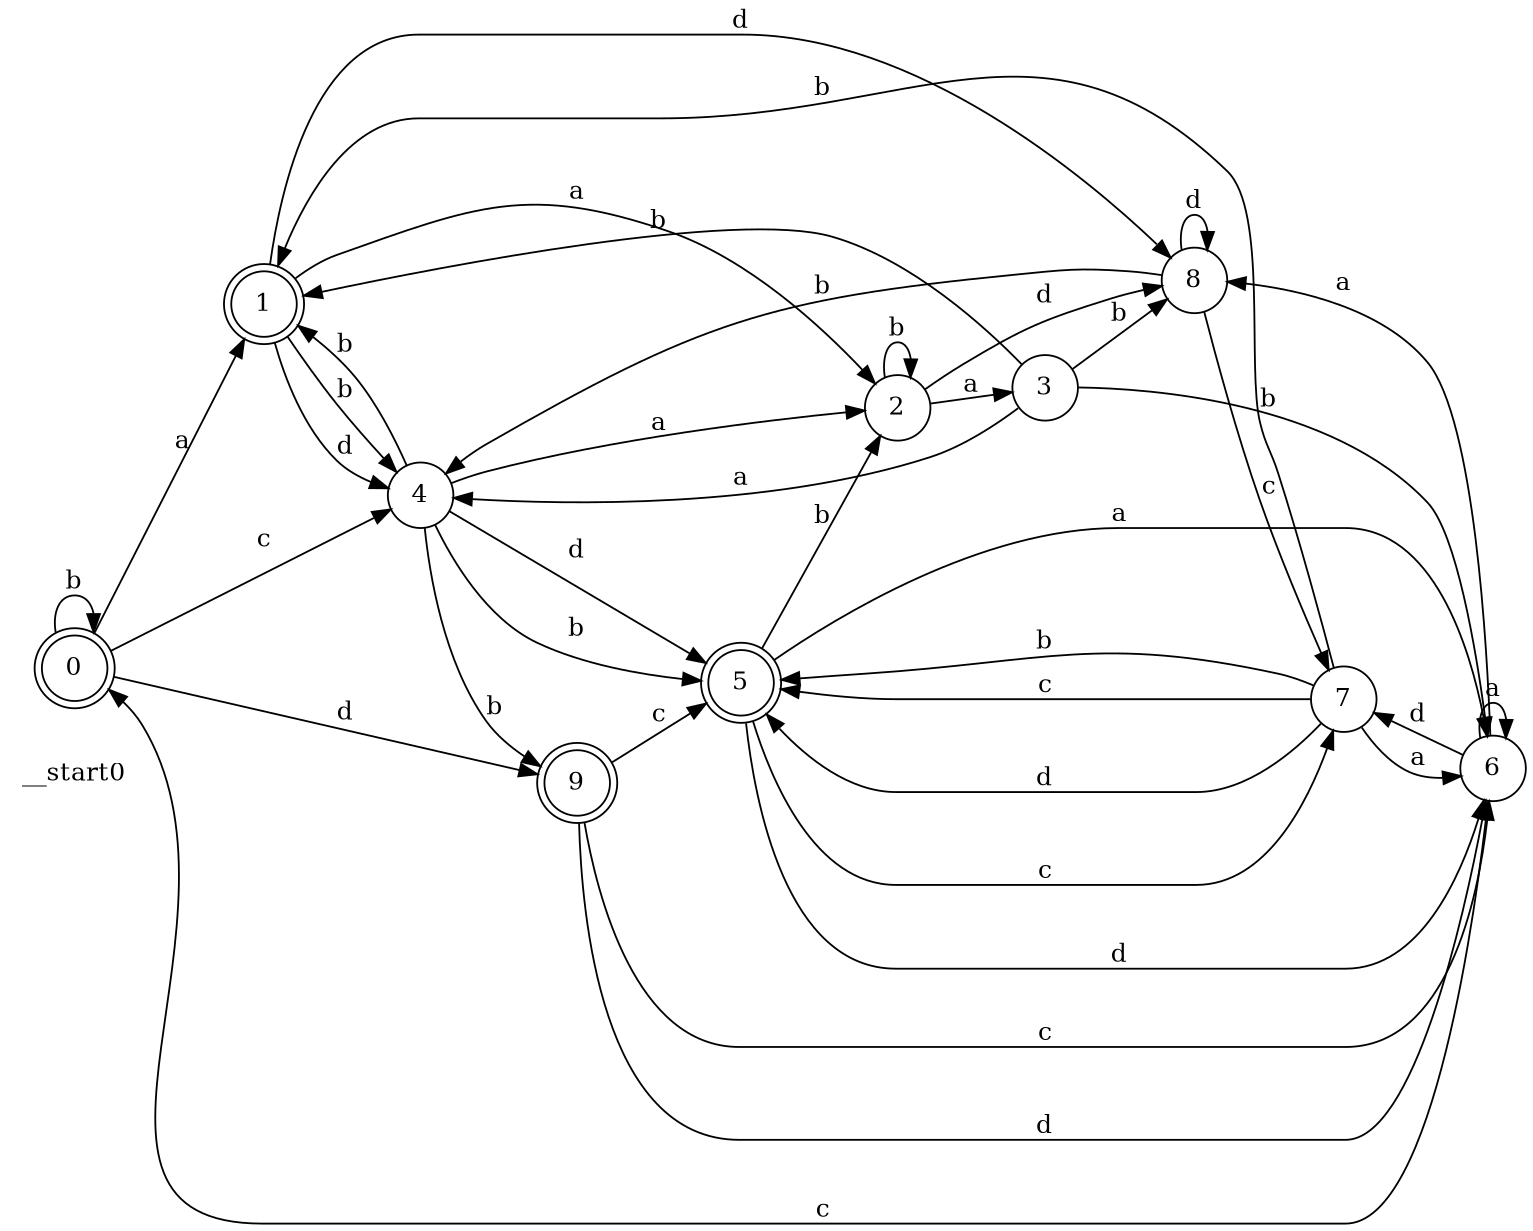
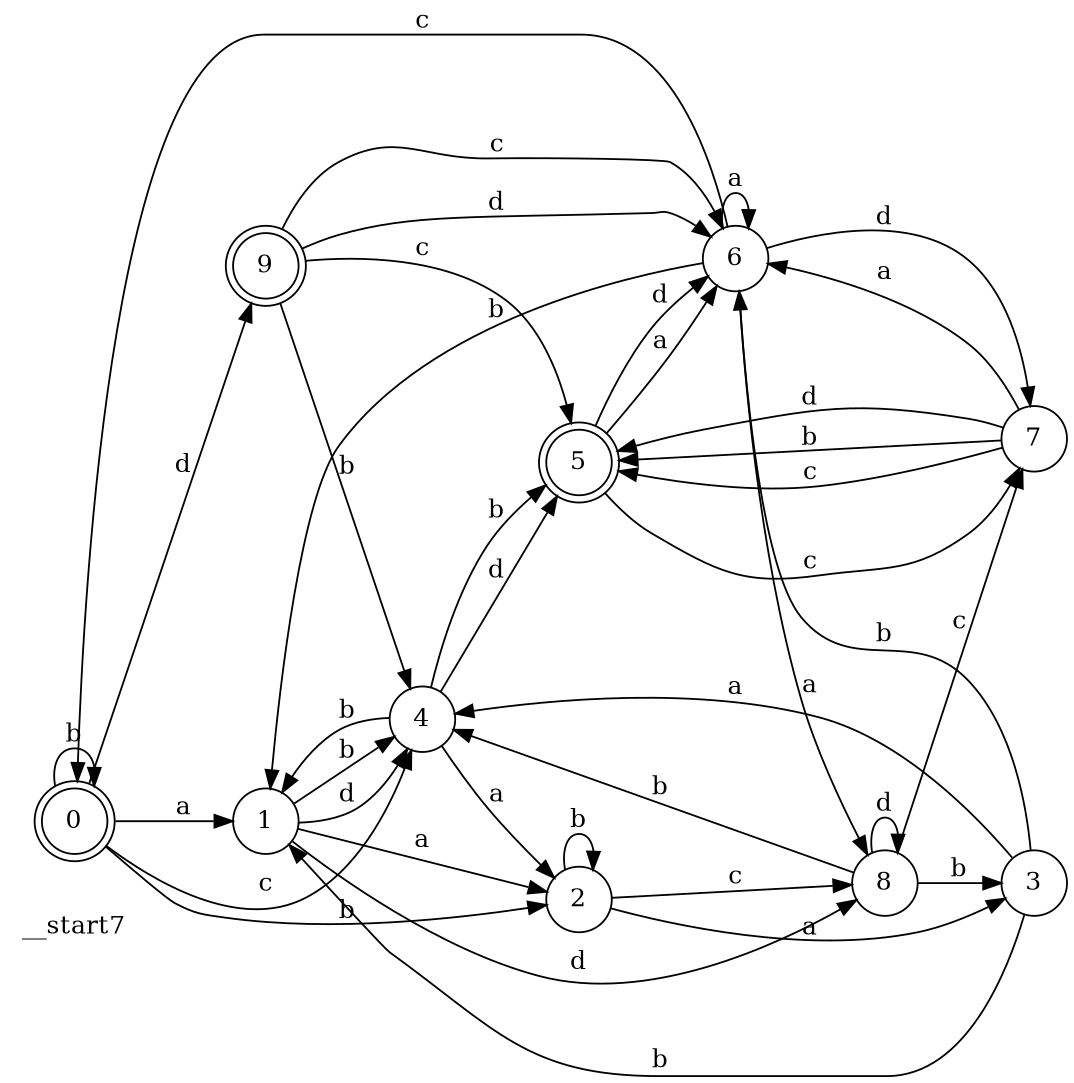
edge "7" -> "1": now "6" -> "1"
edge "2" -> "8": label "d" -> "c"
node "1": shape doublecircle -> circle
edge "3" -> "8": reversed
edge "5" -> "2": now "0" -> "2"
edge "4" -> "9": reversed
node "__start0": label "__start0" -> "__start7"
